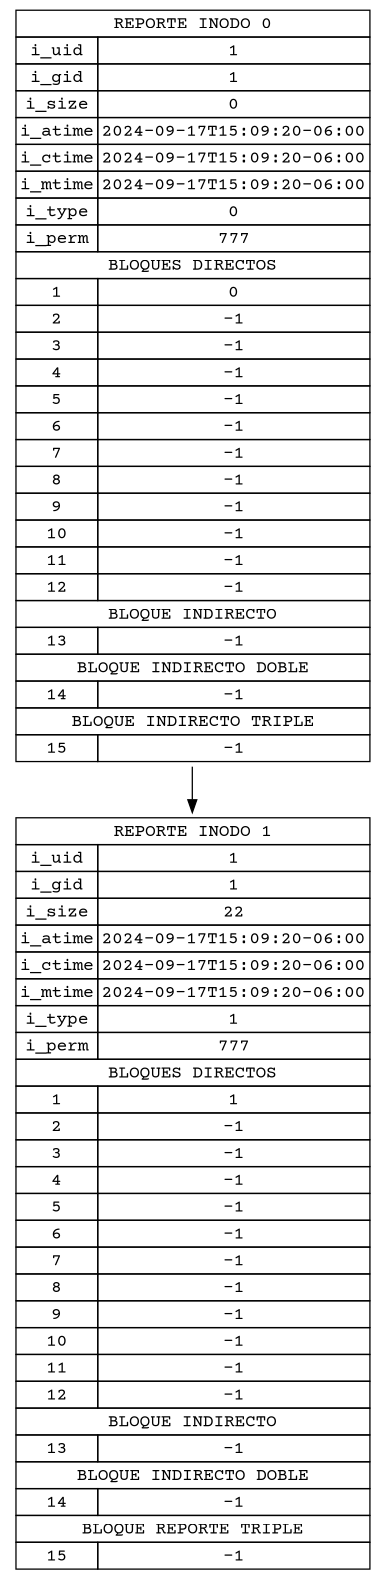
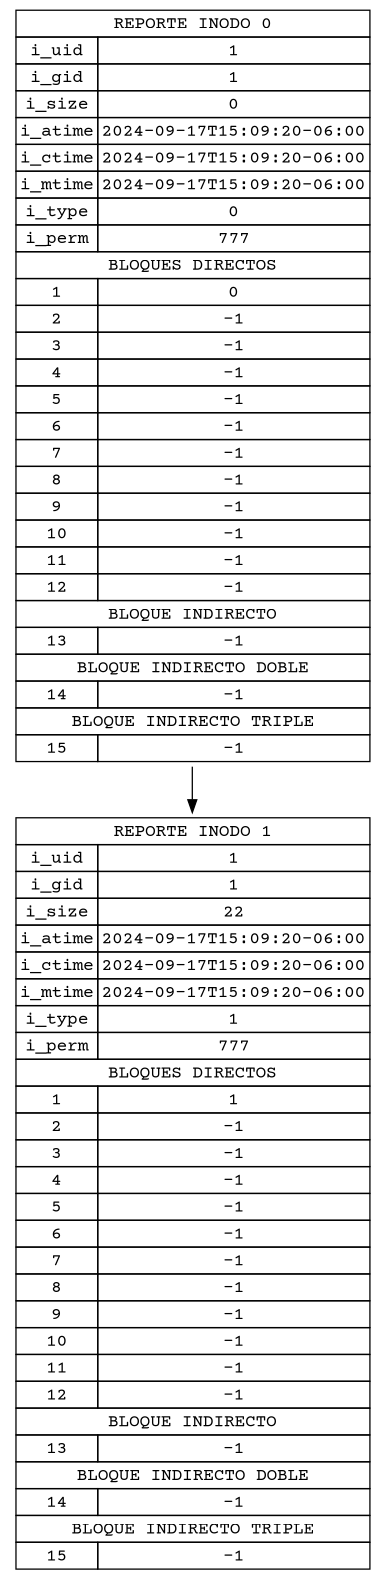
node "REPORTE INODO 1": text "BLOQUE REPORTE TRIPLE" -> "BLOQUE INDIRECTO TRIPLE"
